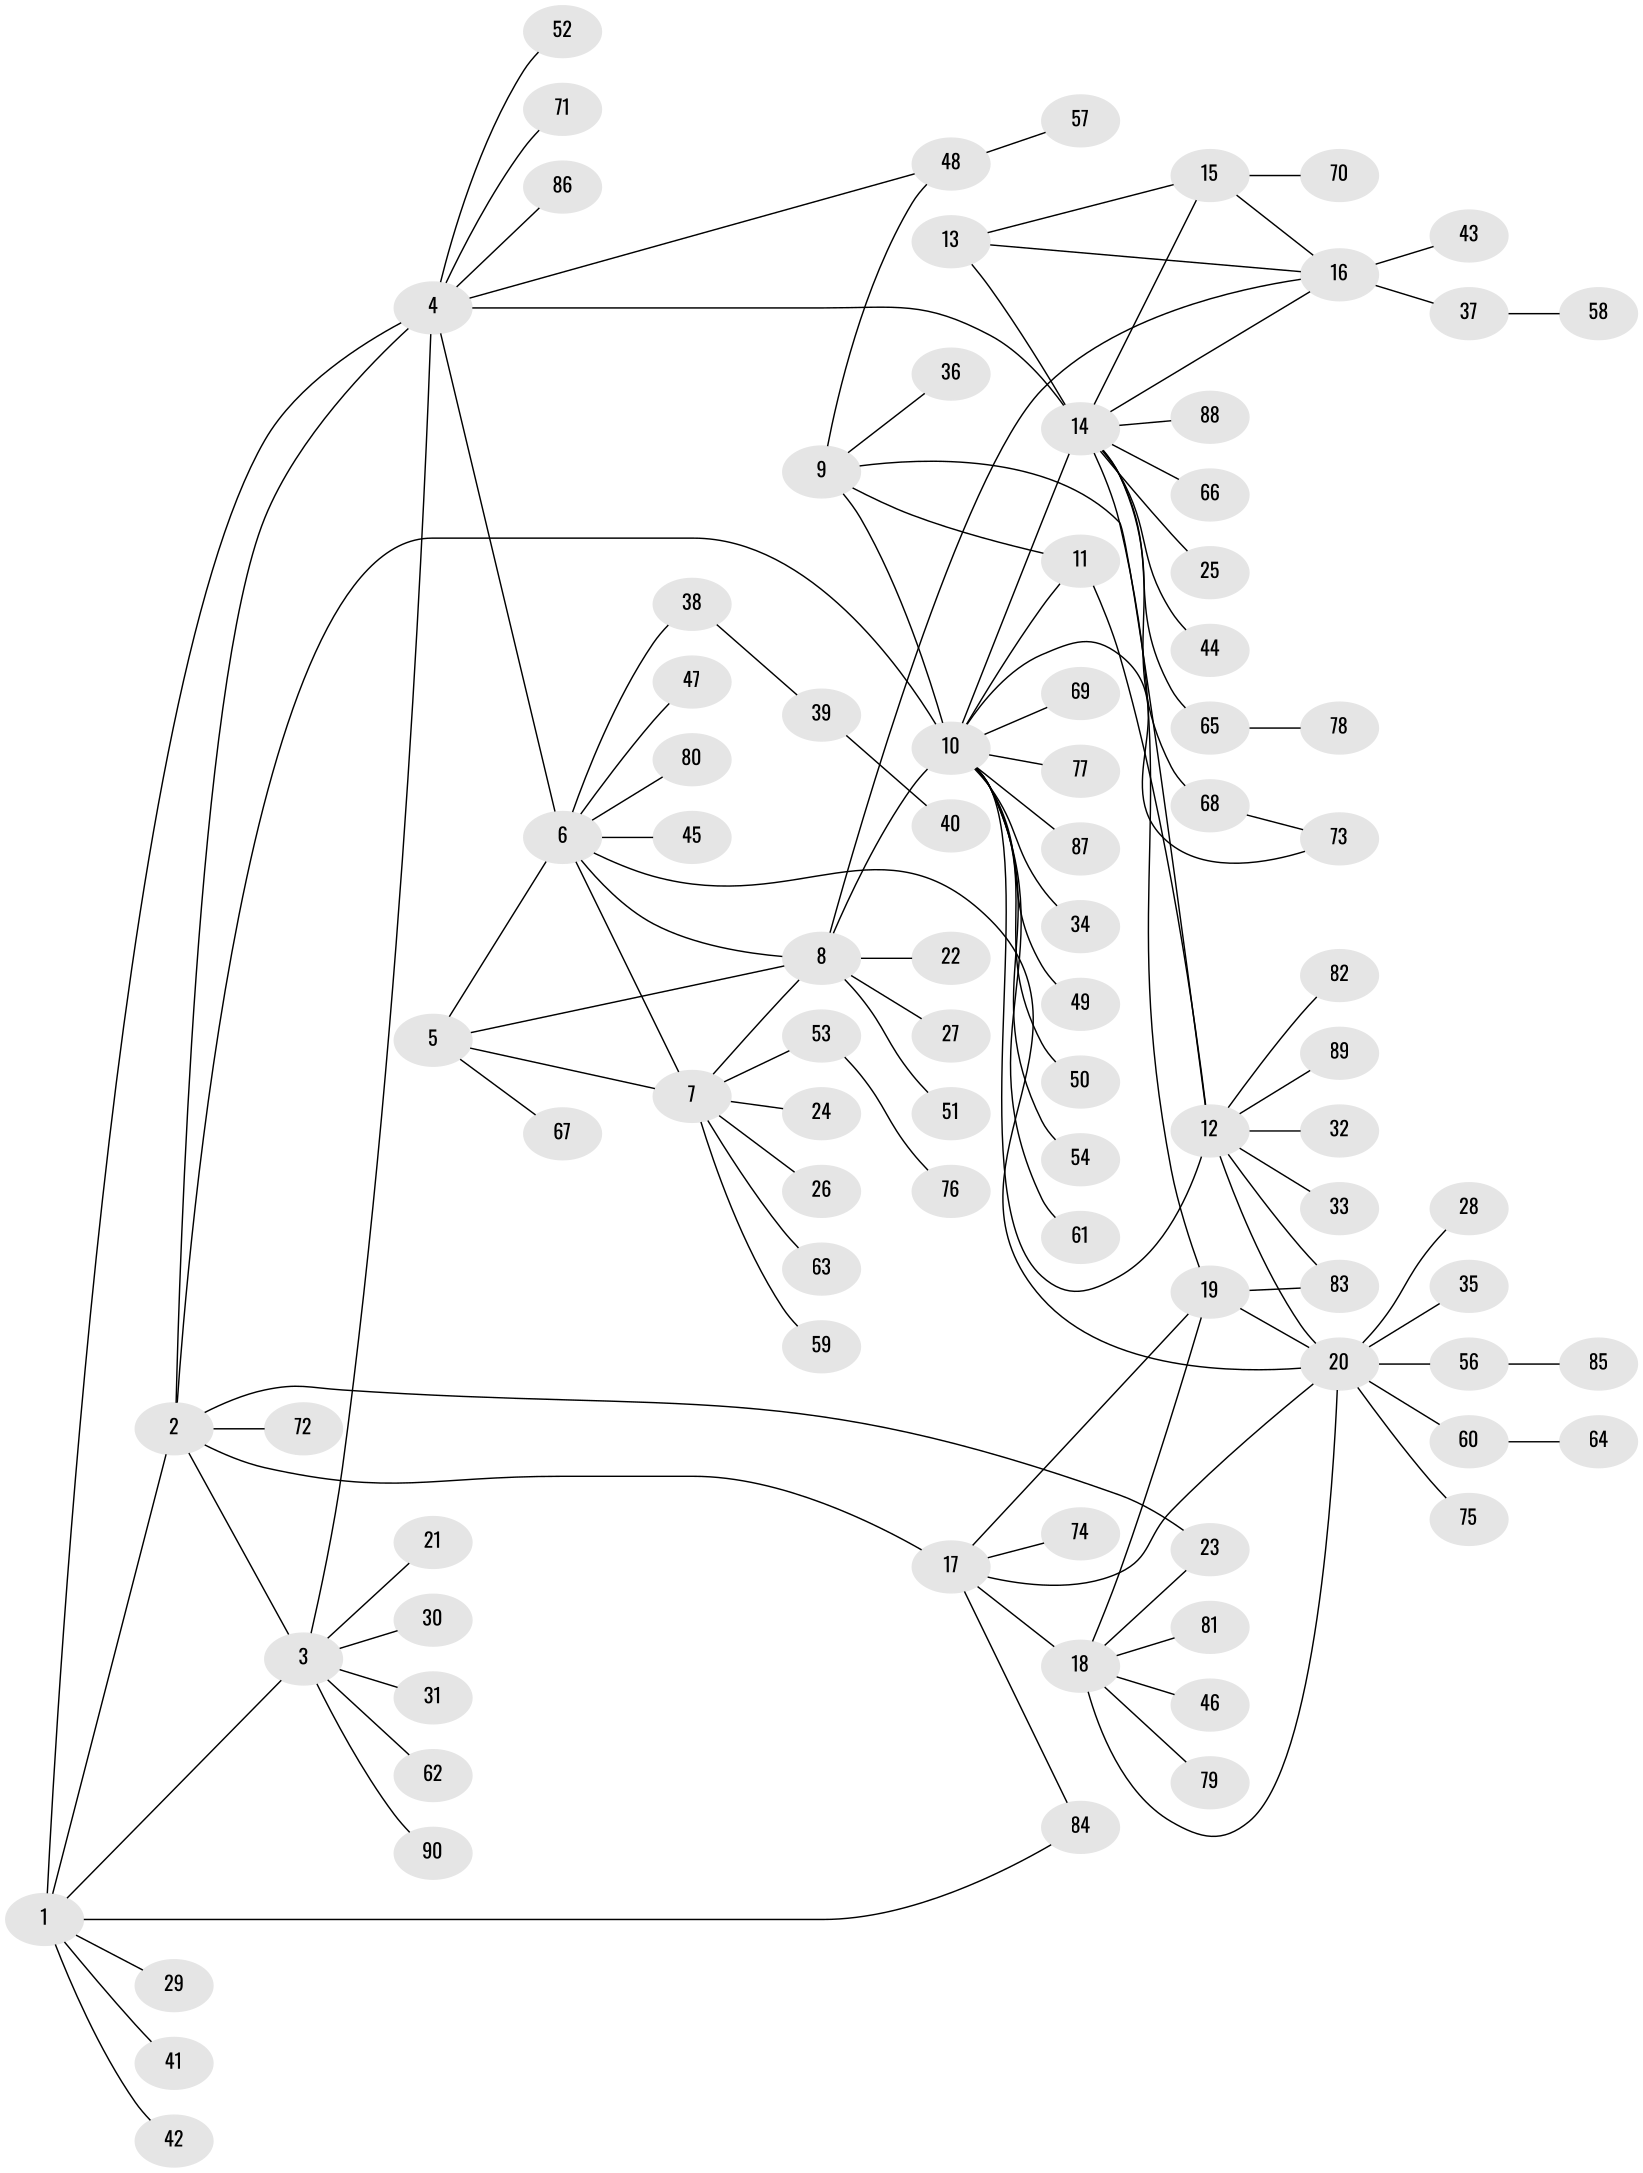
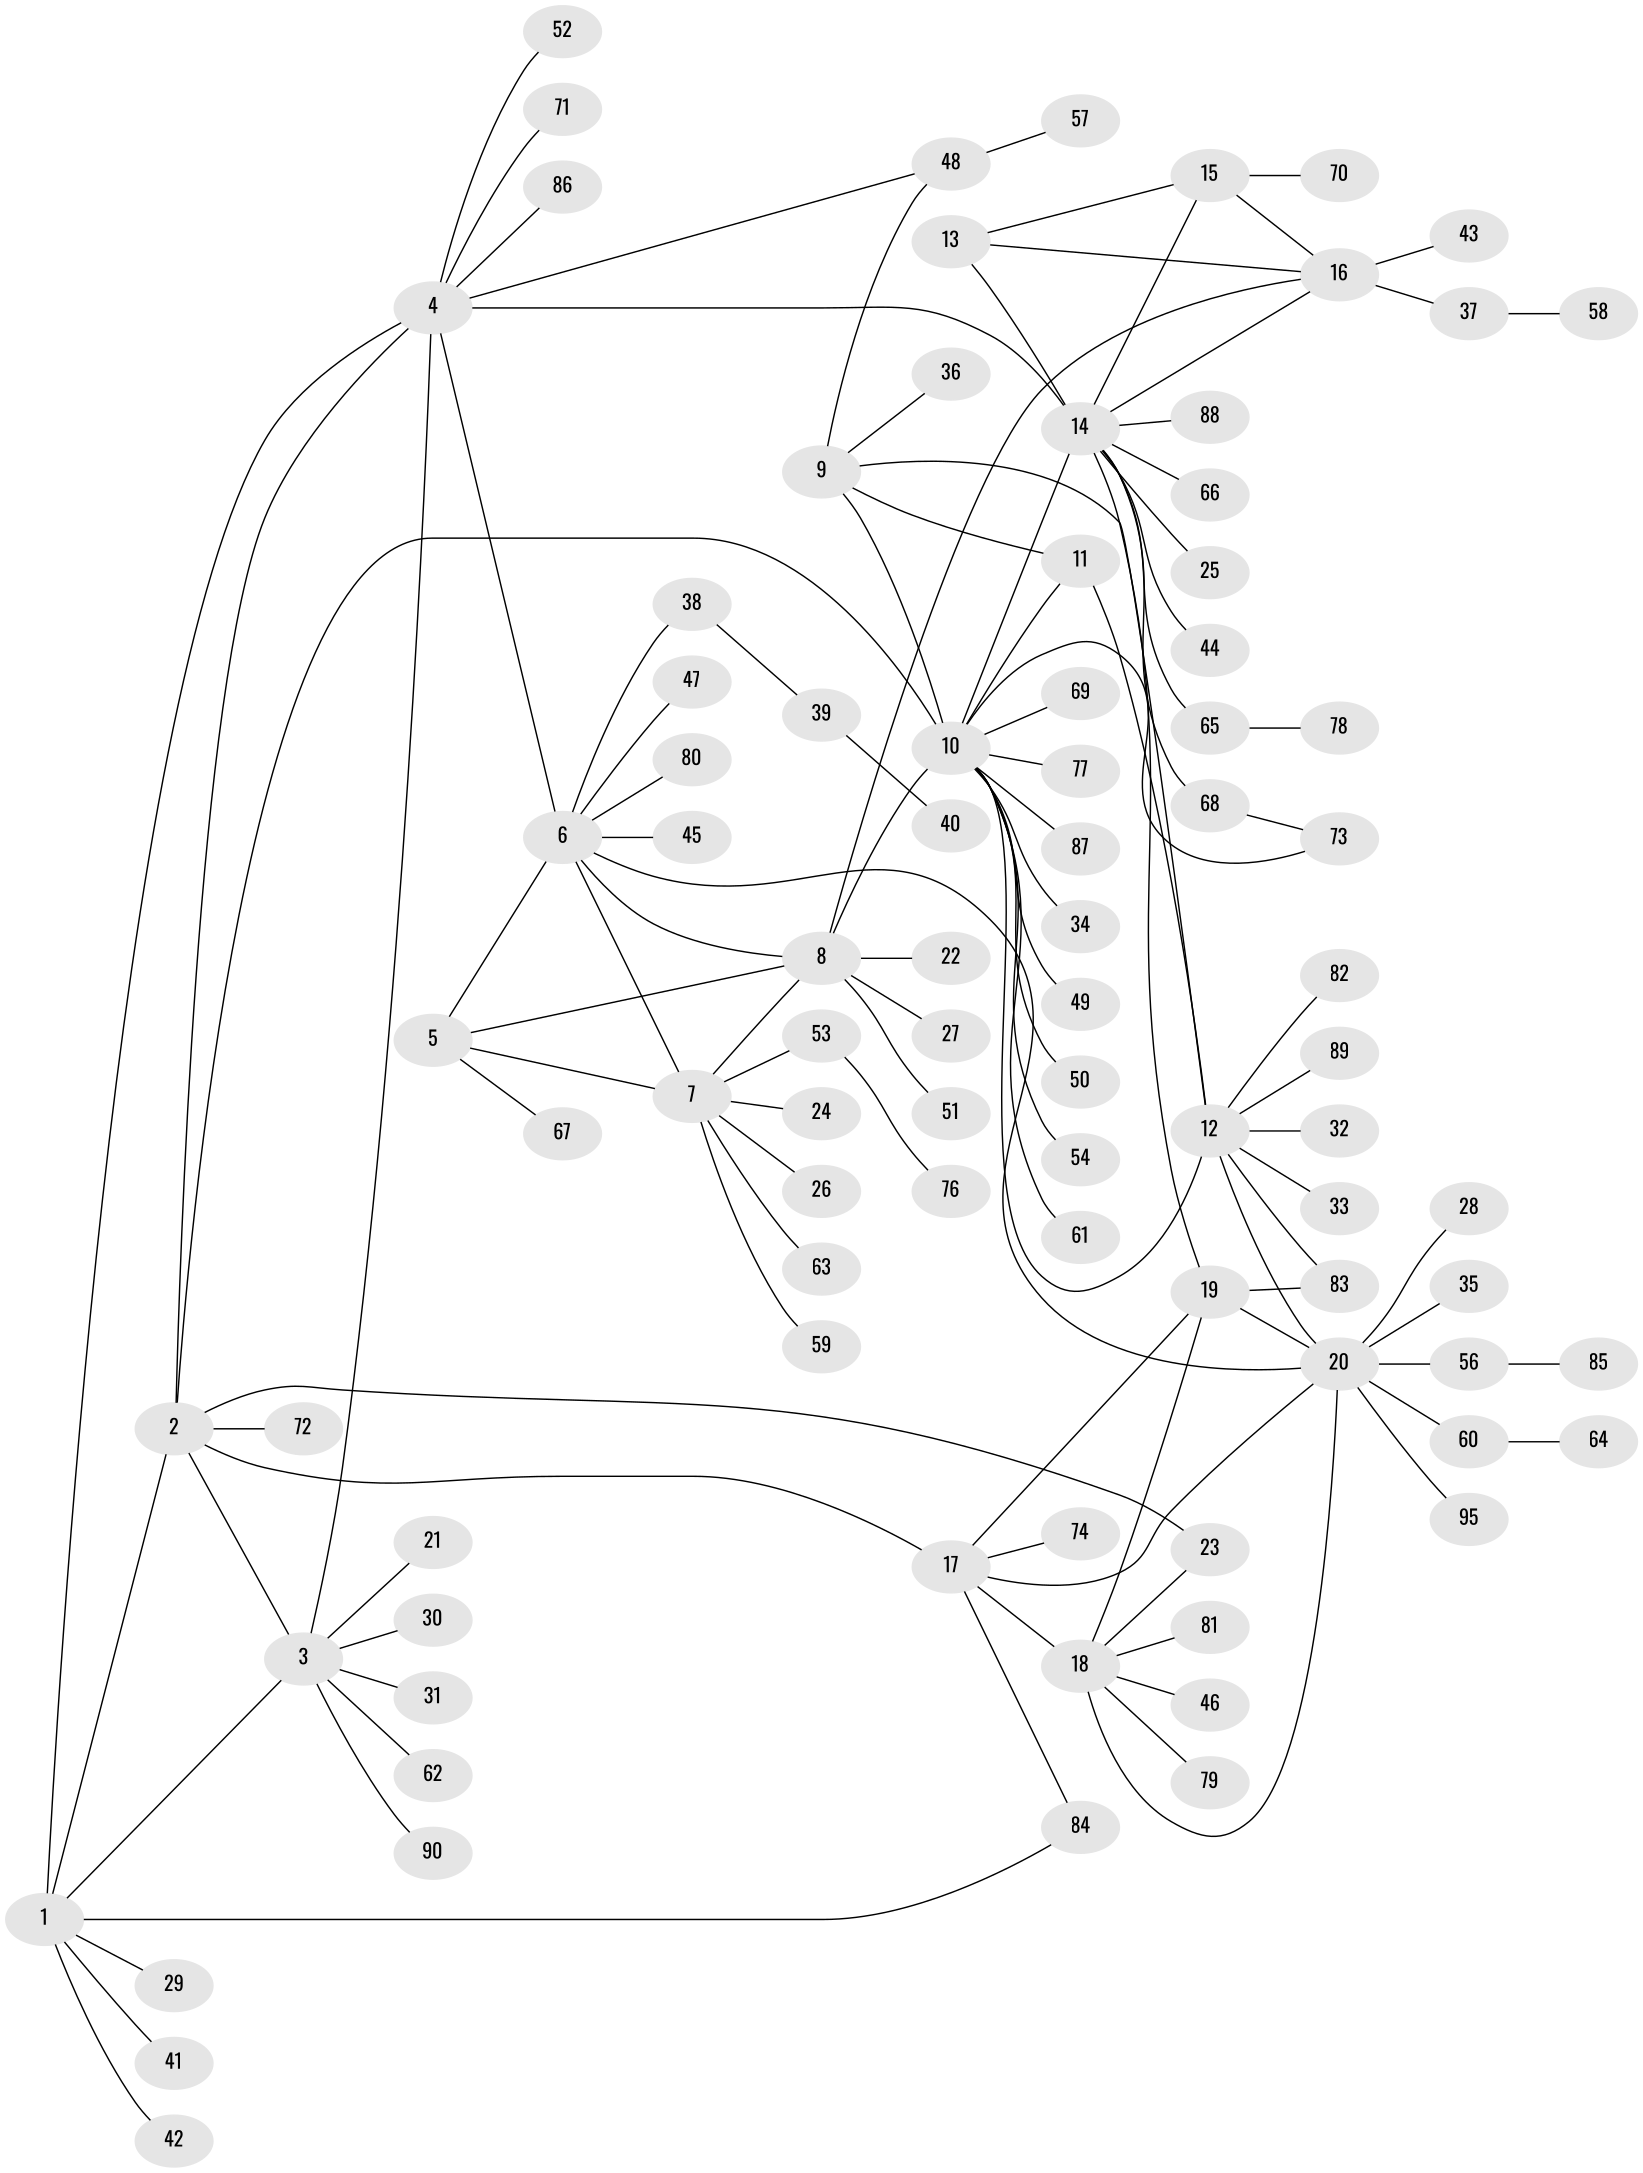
node "75": label "75" -> "95"
